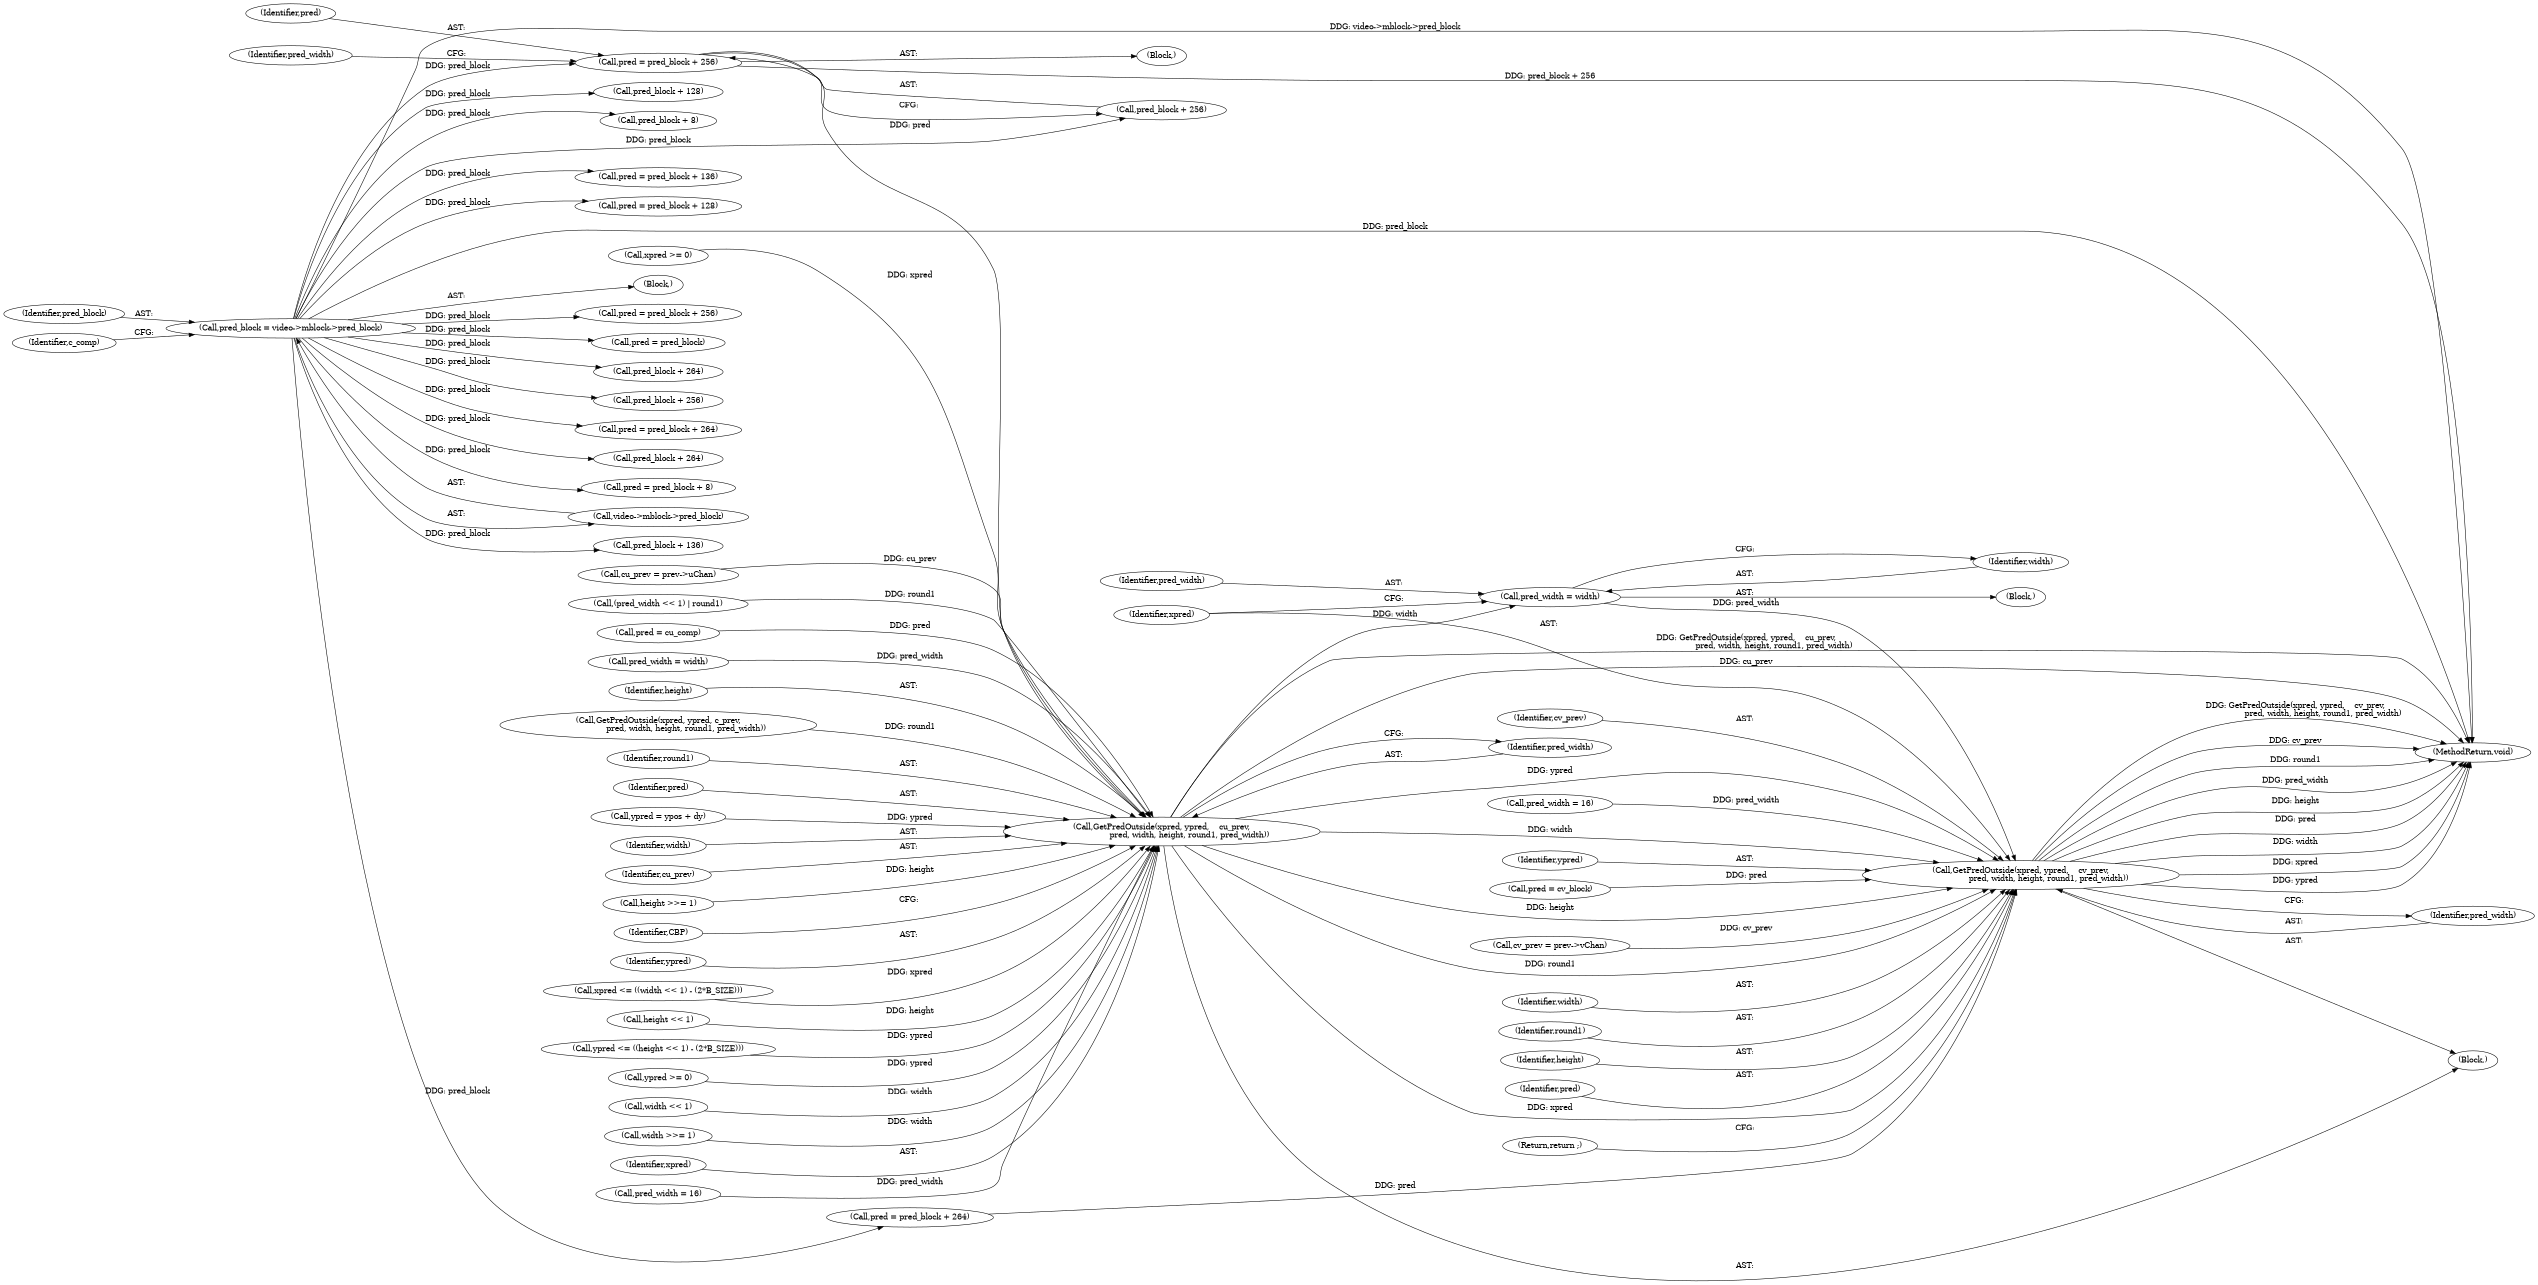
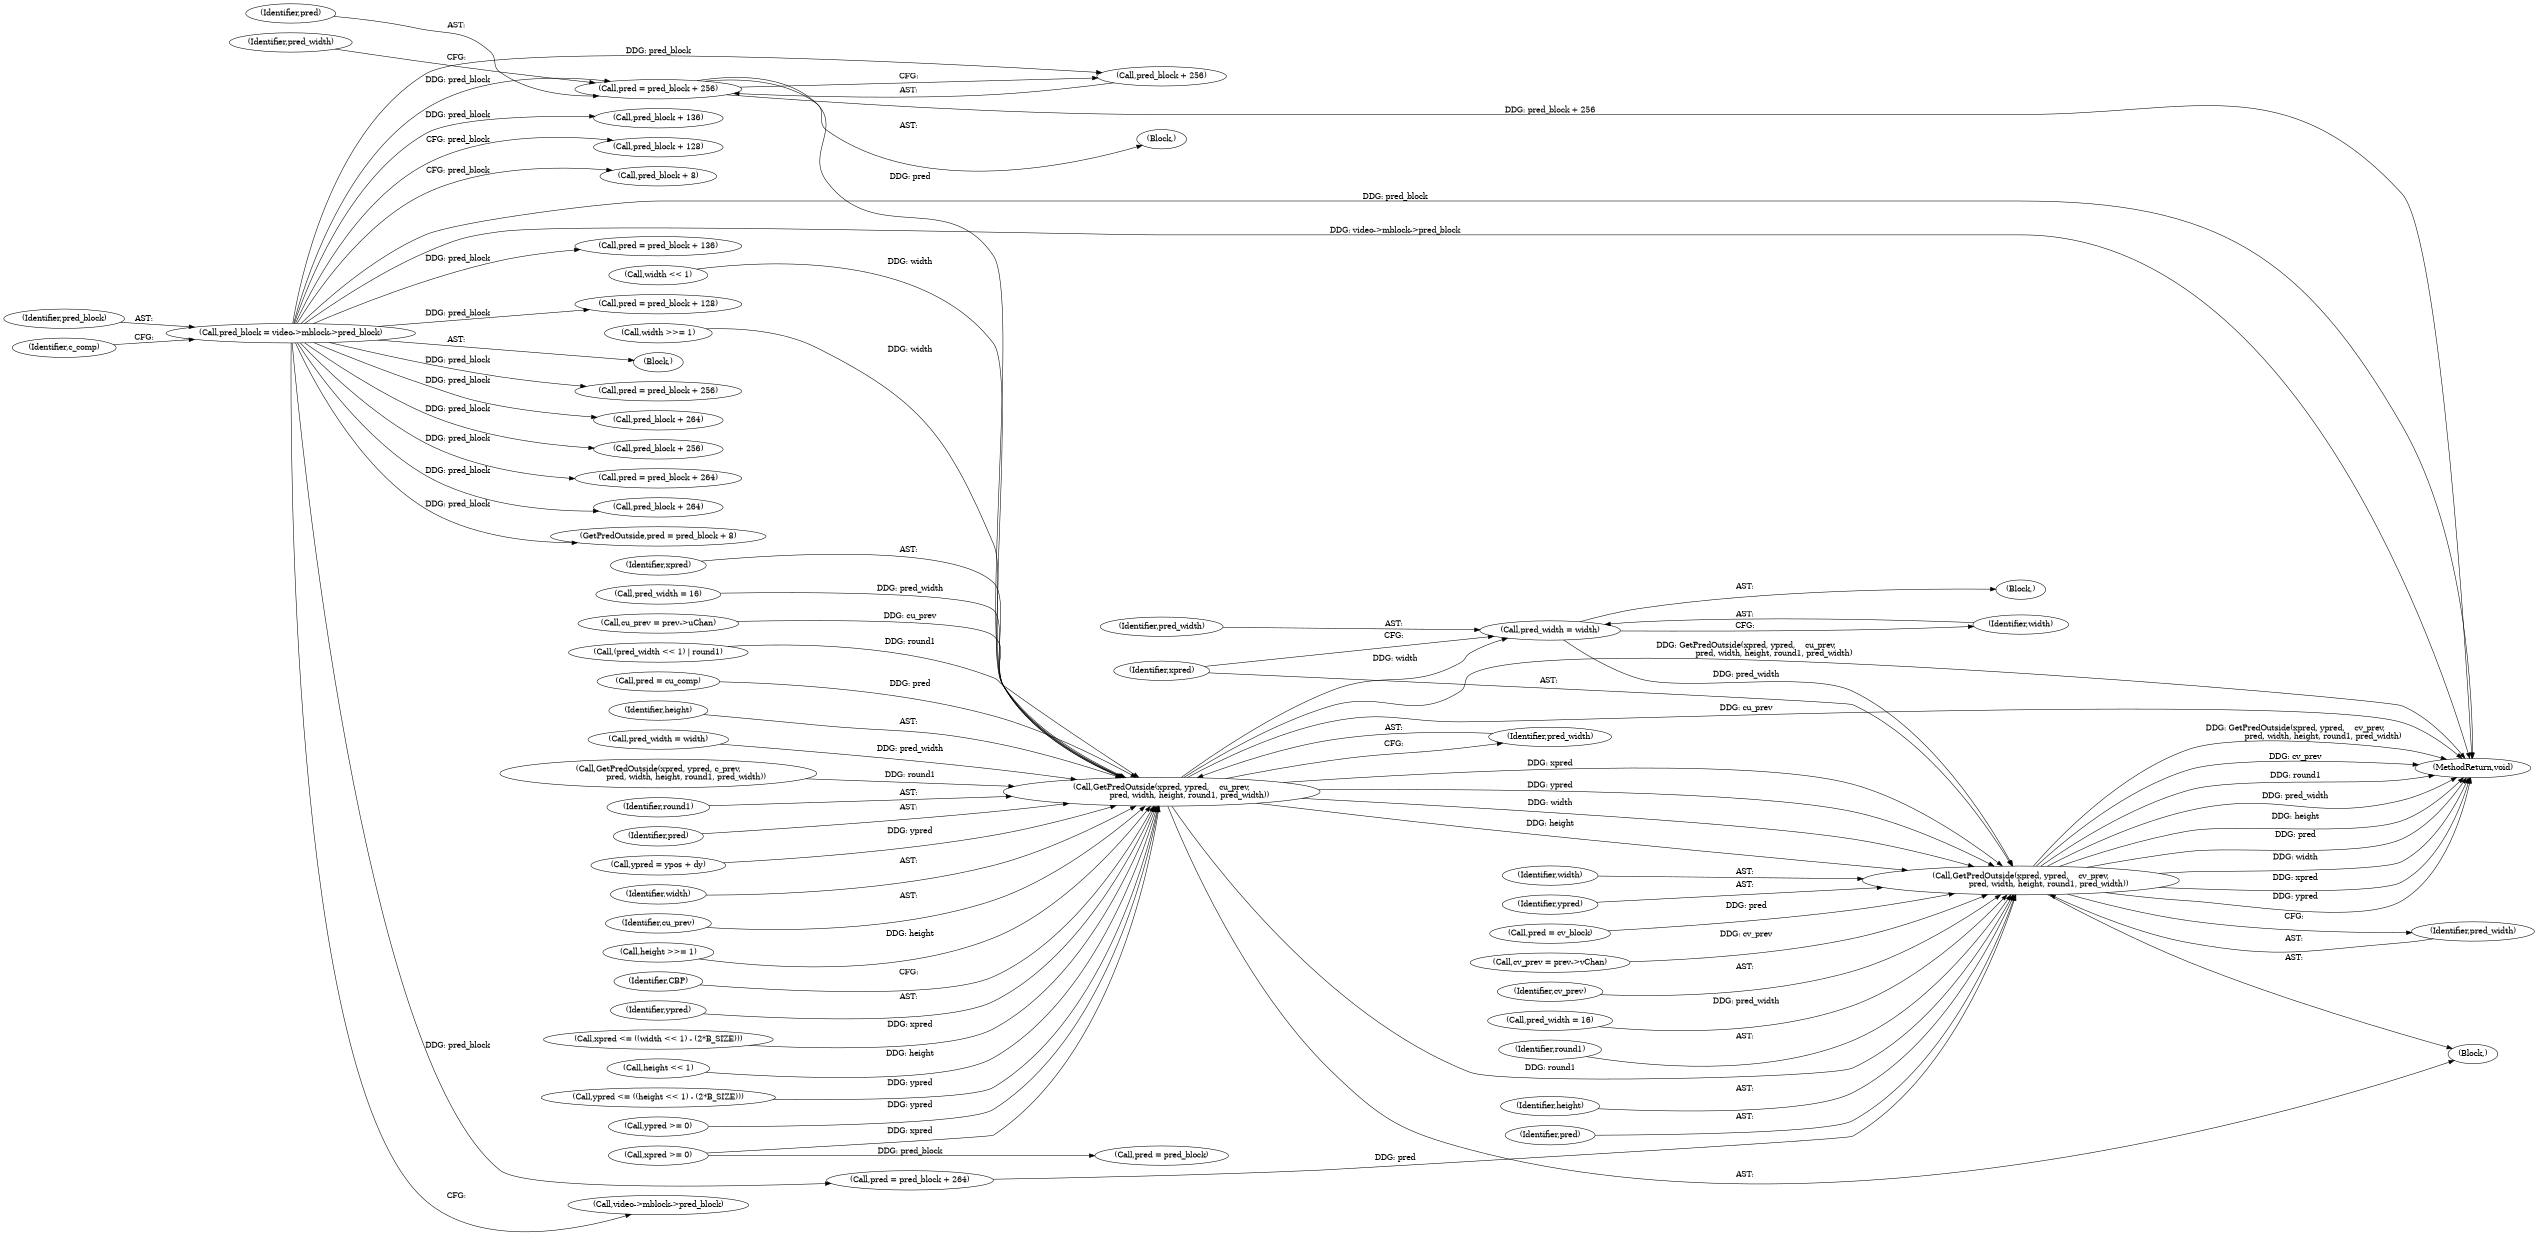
edge "(Call,pred_block = video->mblock->pred_block)" -> "(Call,pred_block + 128)": label "DDG: pred_block" -> "CFG: pred_block"
edge "(Call,pred_block = video->mblock->pred_block)" -> "(Call,pred_block + 8)": label "DDG: pred_block" -> "CFG: pred_block"
edge "(Call,pred_block = video->mblock->pred_block)" -> "(Call,pred = pred_block)": now "(Call,xpred >= 0)" -> "(Call,pred = pred_block)"
edge "(Call,video->mblock->pred_block)" -> "(Call,pred_block = video->mblock->pred_block)": removed, label "AST:"
node "(Call,pred = pred_block + 8)": label "(Call,pred = pred_block + 8)" -> "(GetPredOutside,pred = pred_block + 8)"
edge "(Call,pred_block = video->mblock->pred_block)" -> "(Call,video->mblock->pred_block)": label "AST: " -> "CFG: "
node "(Return,return ;)": removed
